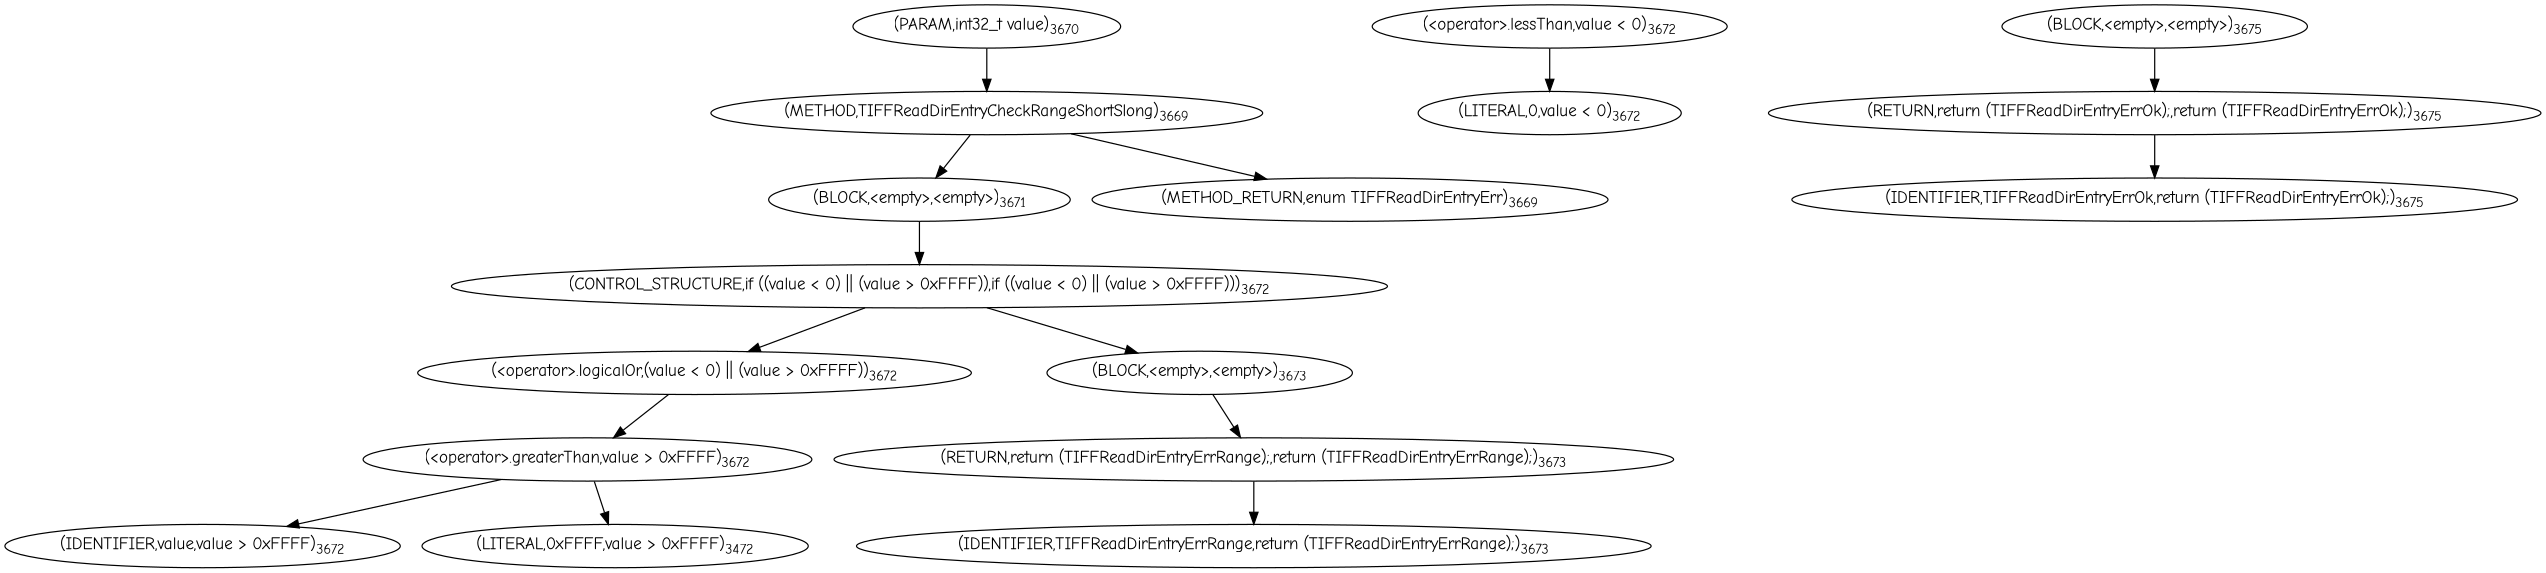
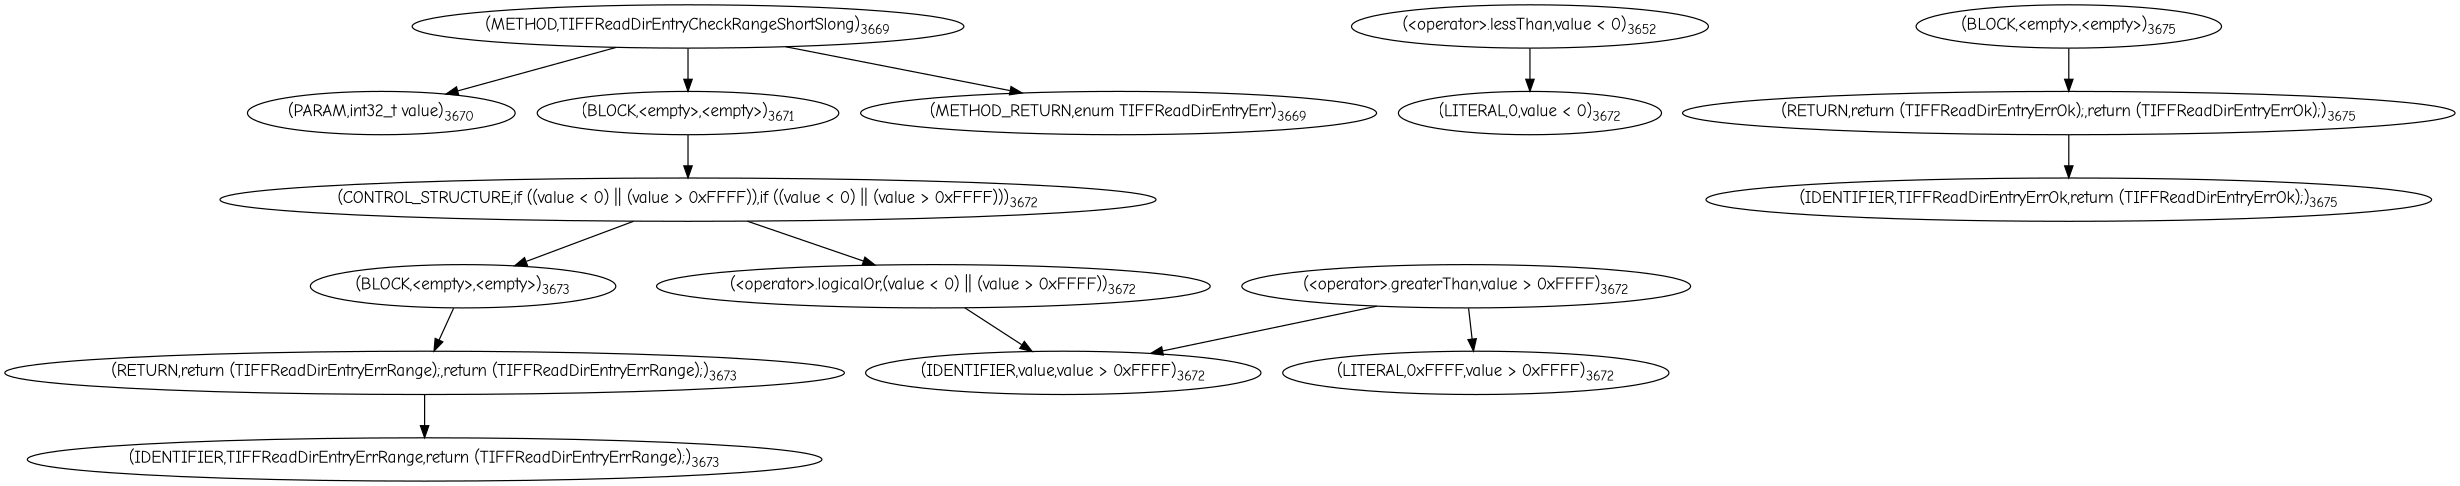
node "(<operator>.lessThan,value < 0)": text "3672" -> "3652"
edge "(PARAM,int32_t value)" -> "(METHOD,TIFFReadDirEntryCheckRangeShortSlong)": reversed
edge "(<operator>.logicalOr,(value < 0) || (value > 0xFFFF))" -> "(<operator>.greaterThan,value > 0xFFFF)": now "(<operator>.logicalOr,(value < 0) || (value > 0xFFFF))" -> "(IDENTIFIER,value,value > 0xFFFF)"
node "(LITERAL,0xFFFF,value > 0xFFFF)": text "3472" -> "3672"
